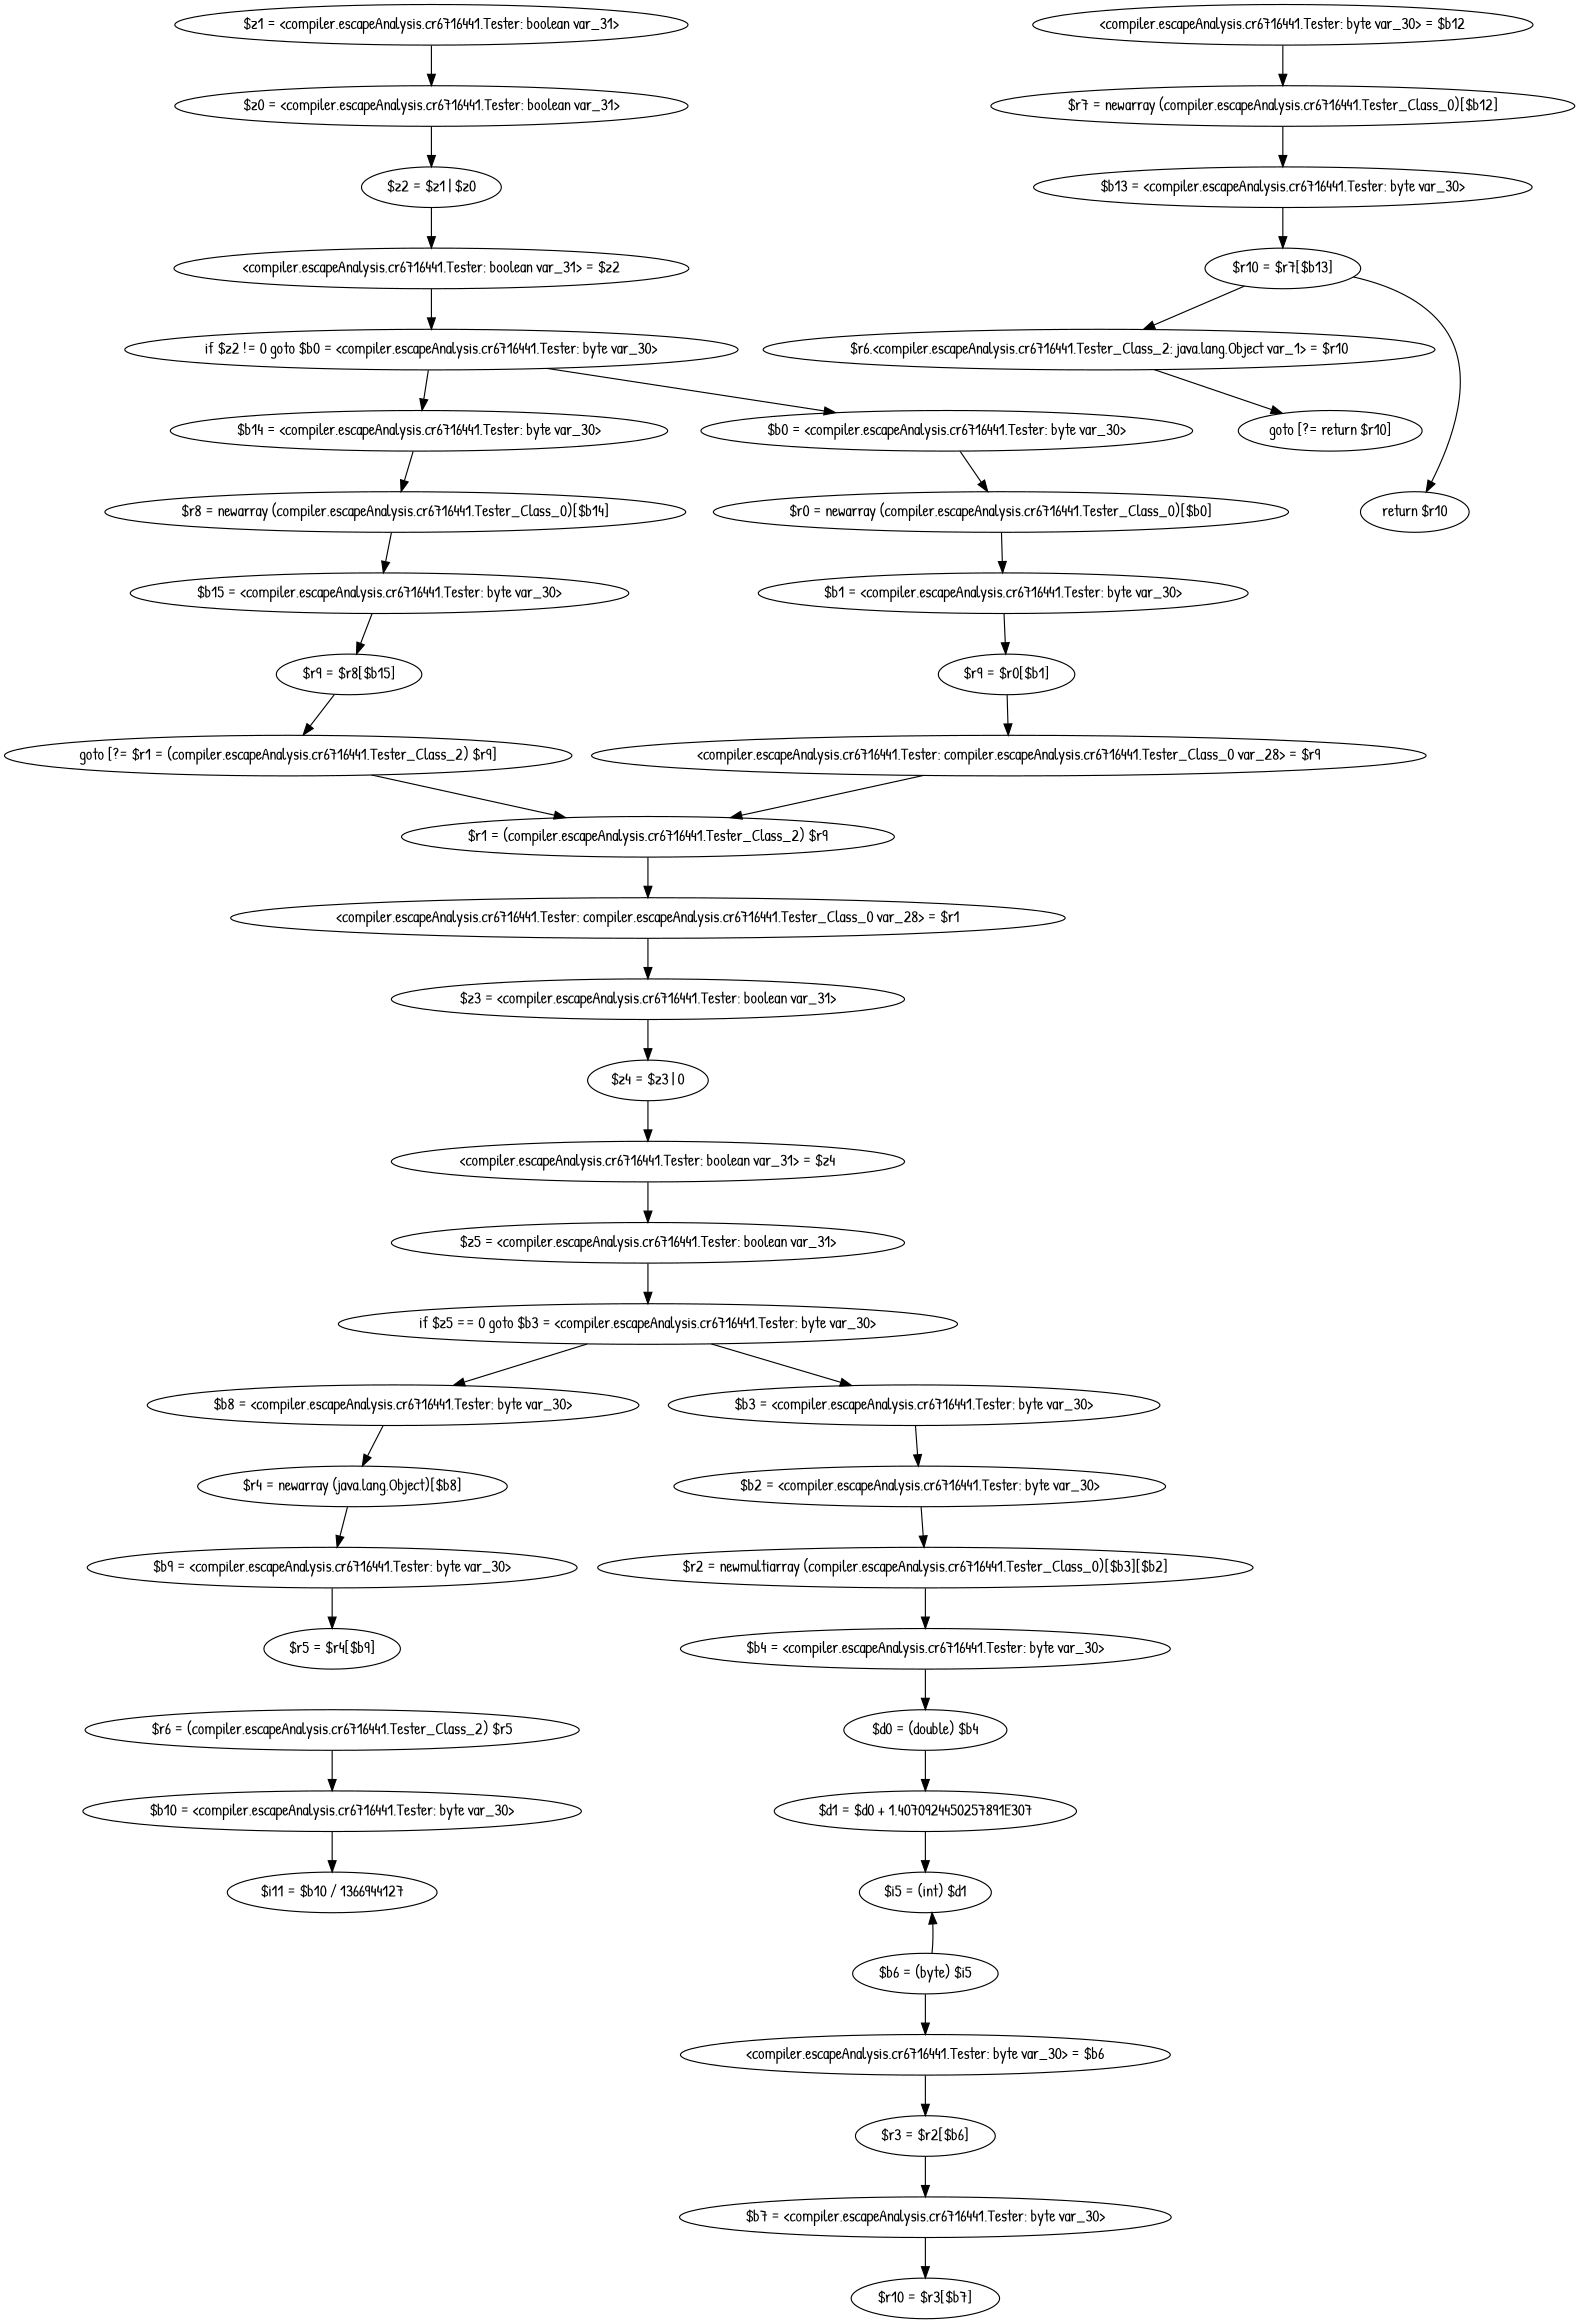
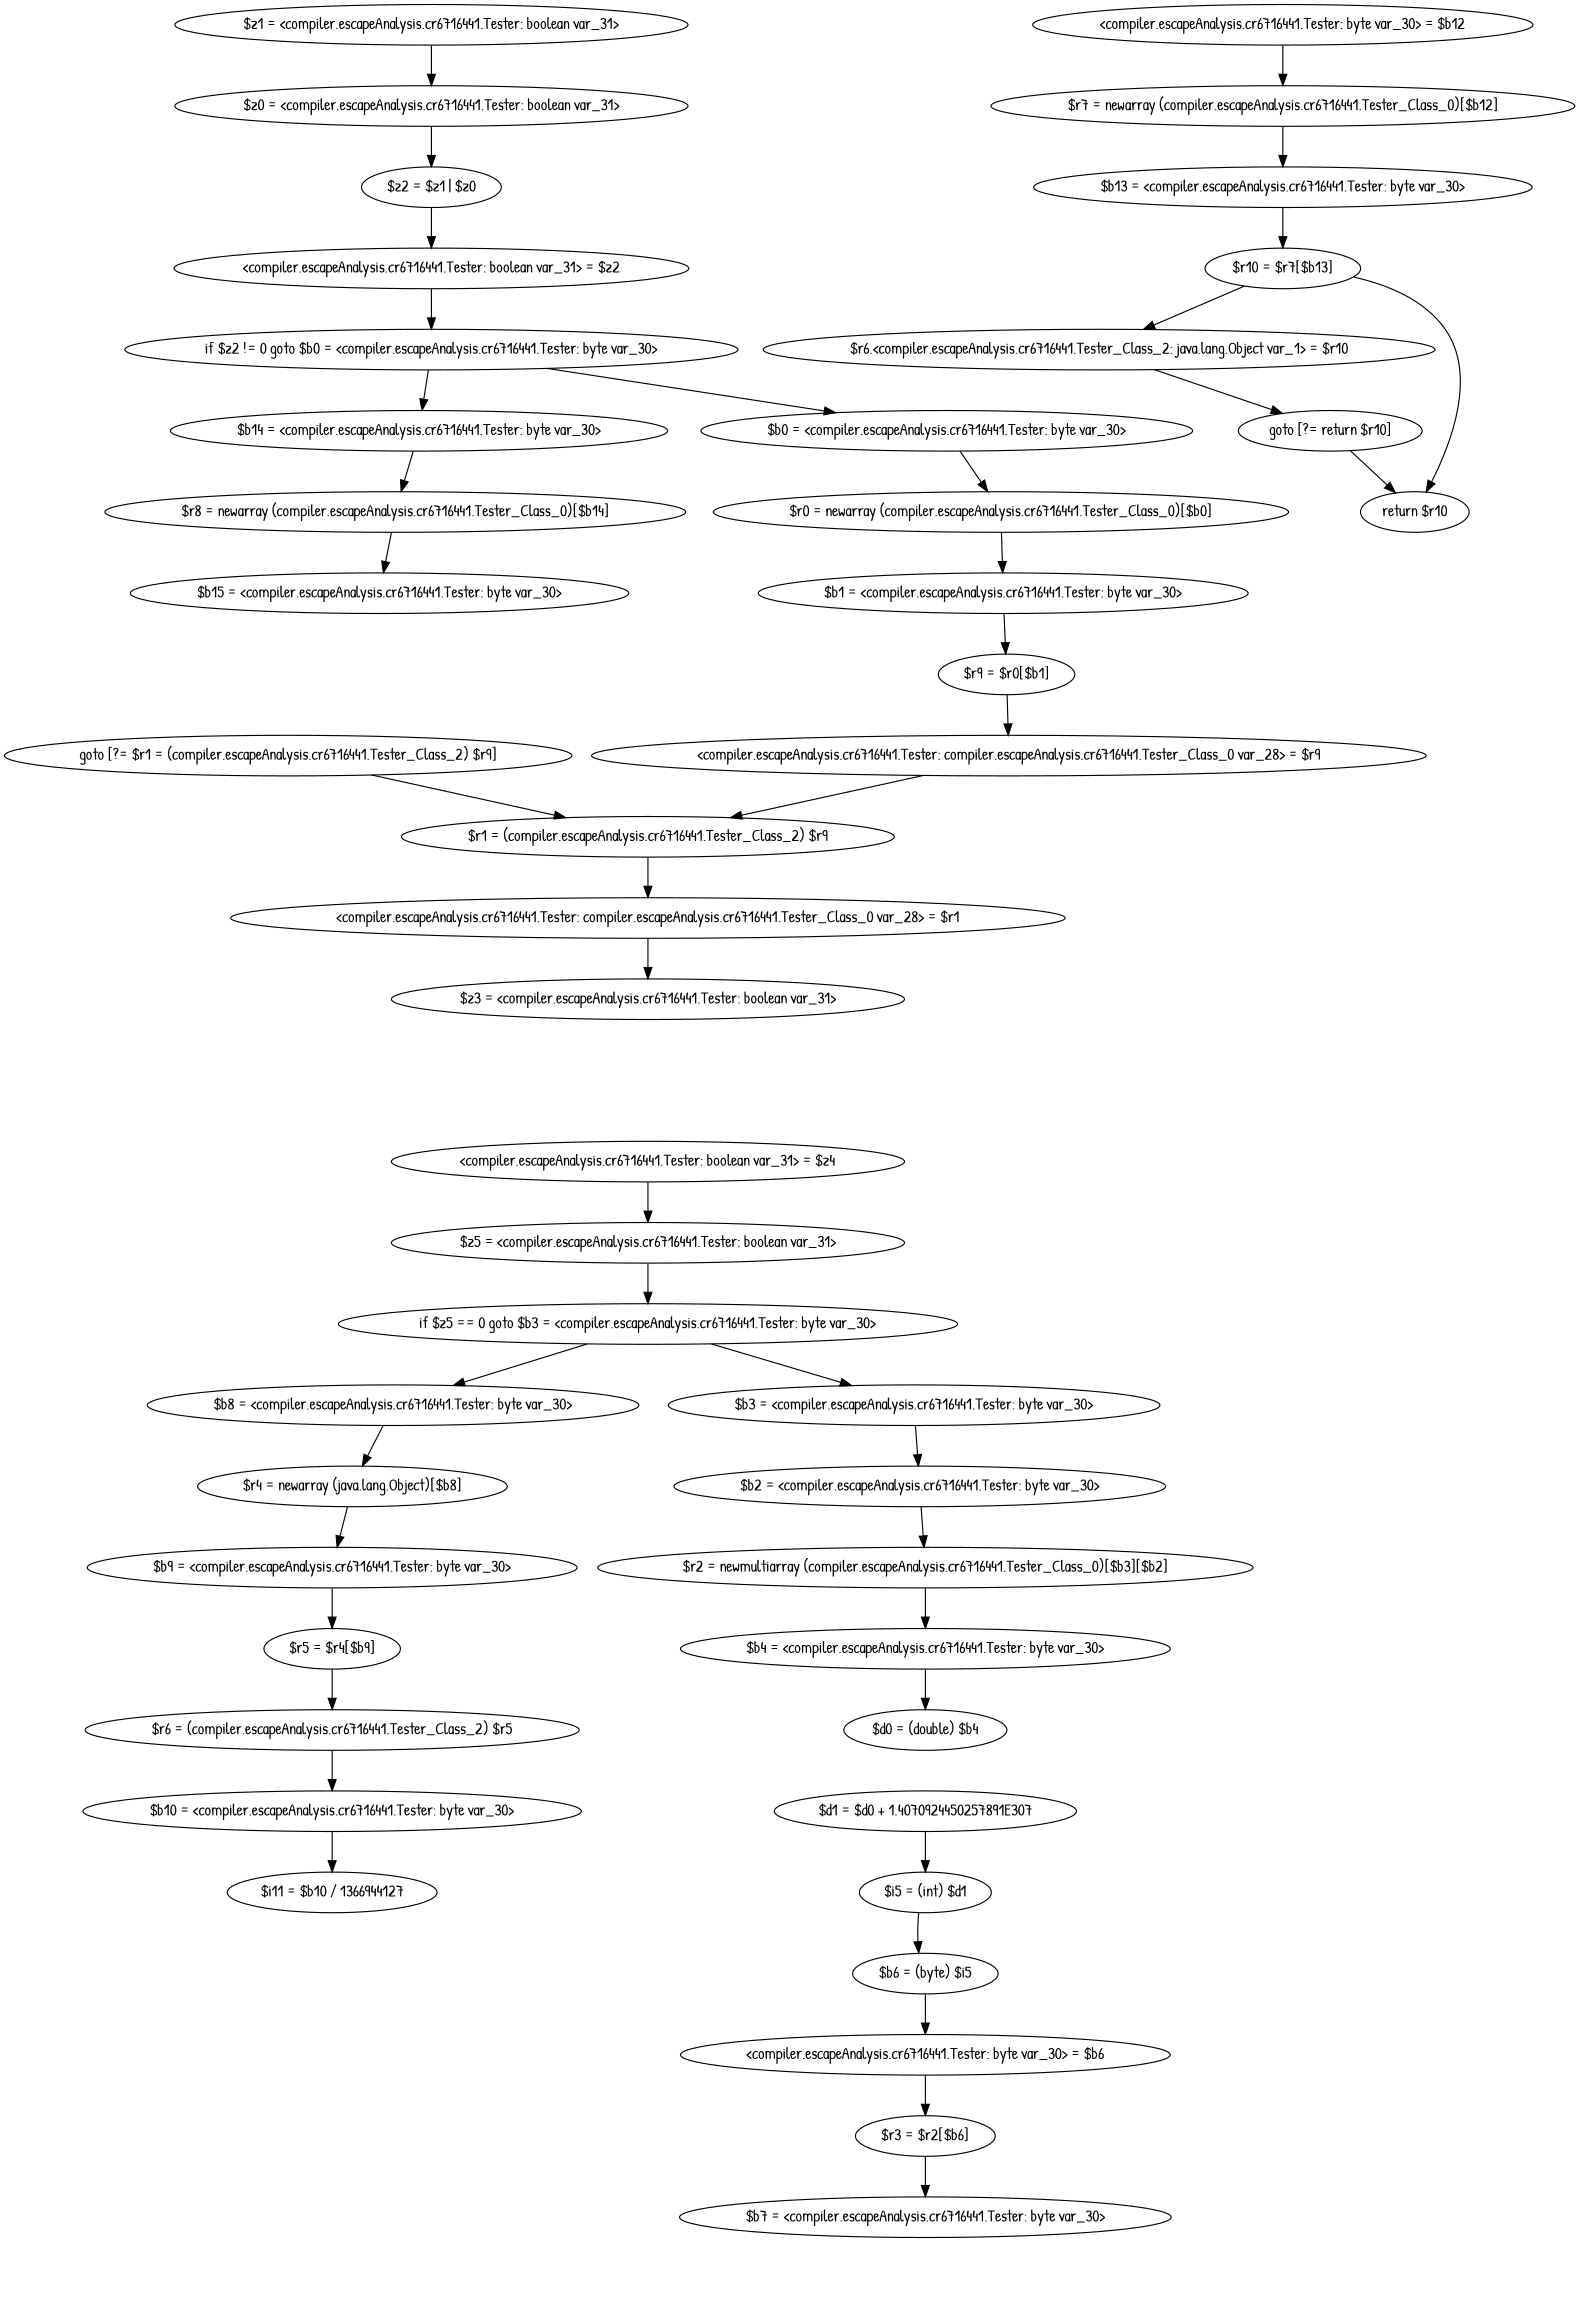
edge "goto [?= return $r10]" -> "return $r10": added
node "$r9 = $r8[$b15]": removed
node "$z4 = $z3 | 0": removed
edge "$r5 = $r4[$b9]" -> "$r6 = (compiler.escapeAnalysis.cr6716441.Tester_Class_2) $r5": added
edge "$d0 = (double) $b4" -> "$d1 = $d0 + 1.4070924450257891E307": removed
edge "$b6 = (byte) $i5" -> "$i5 = (int) $d1": reversed
node "$r10 = $r3[$b7]": removed
